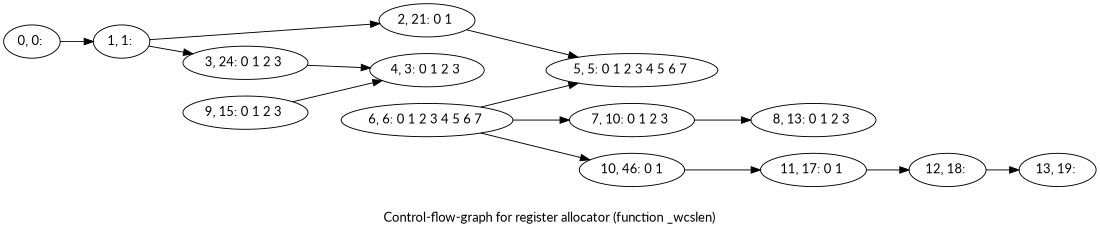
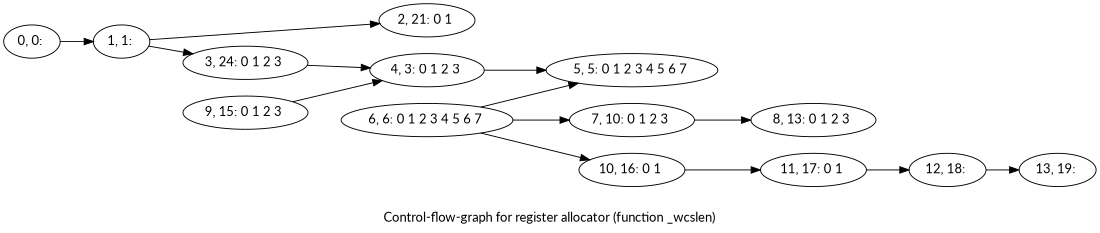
edge "2, 21: 0 1" -> "5, 5: 0 1 2 3 4 5 6 7": now "4, 3: 0 1 2 3" -> "5, 5: 0 1 2 3 4 5 6 7"
node "10, 46: 0 1": label "10, 46: 0 1" -> "10, 16: 0 1"
